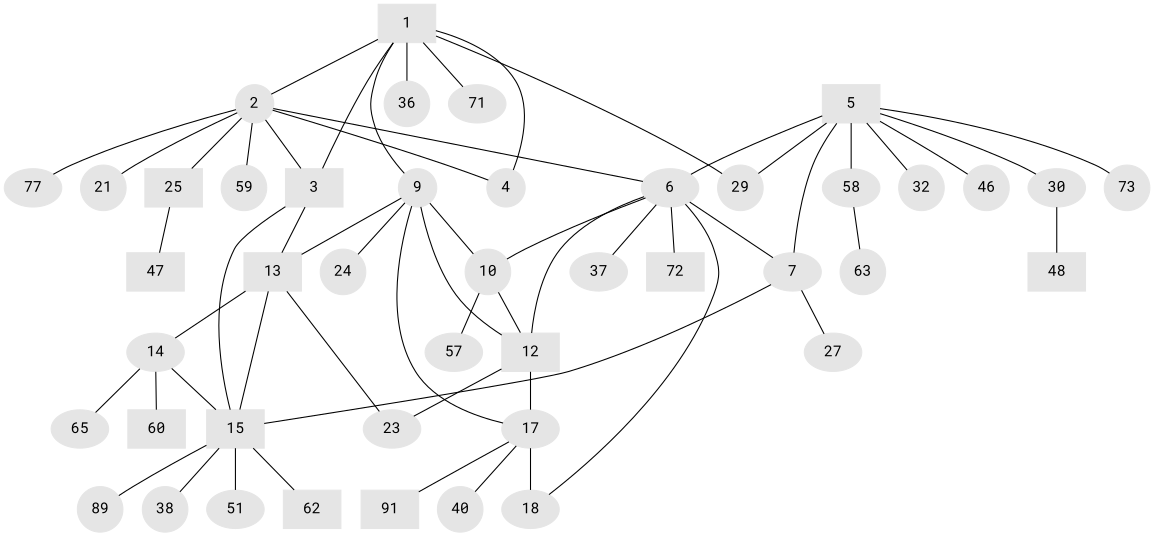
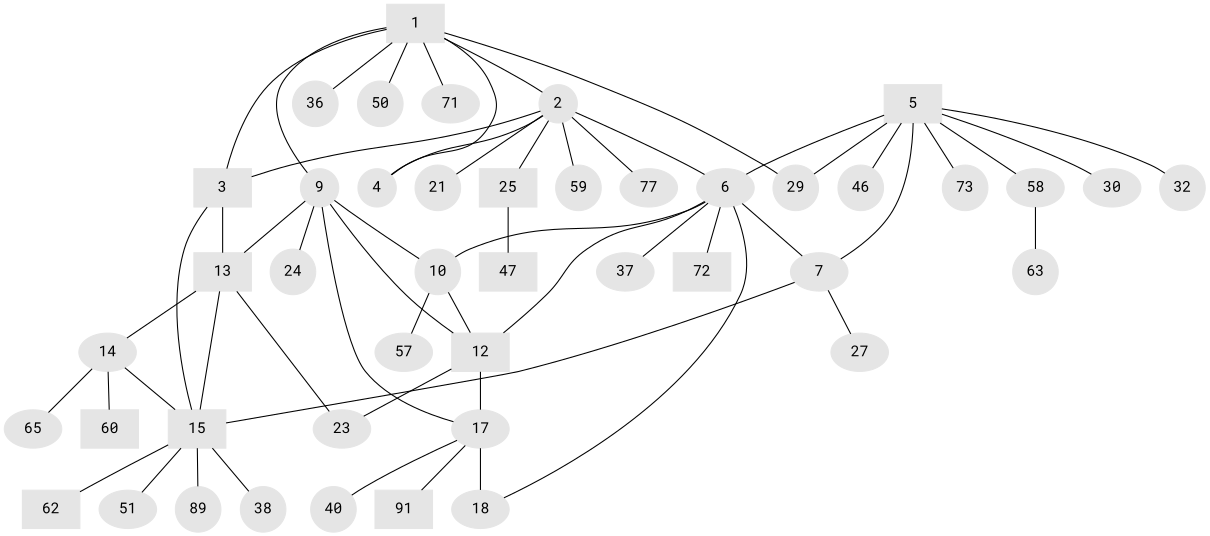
node "50": added
node "48": removed
